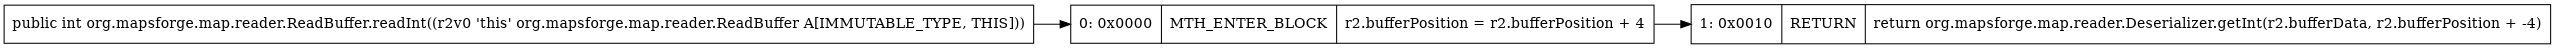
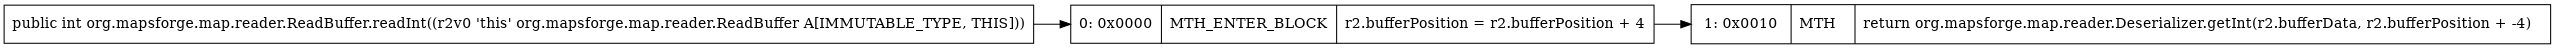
node "1: 0x0010": text "RETURN" -> "MTH"
